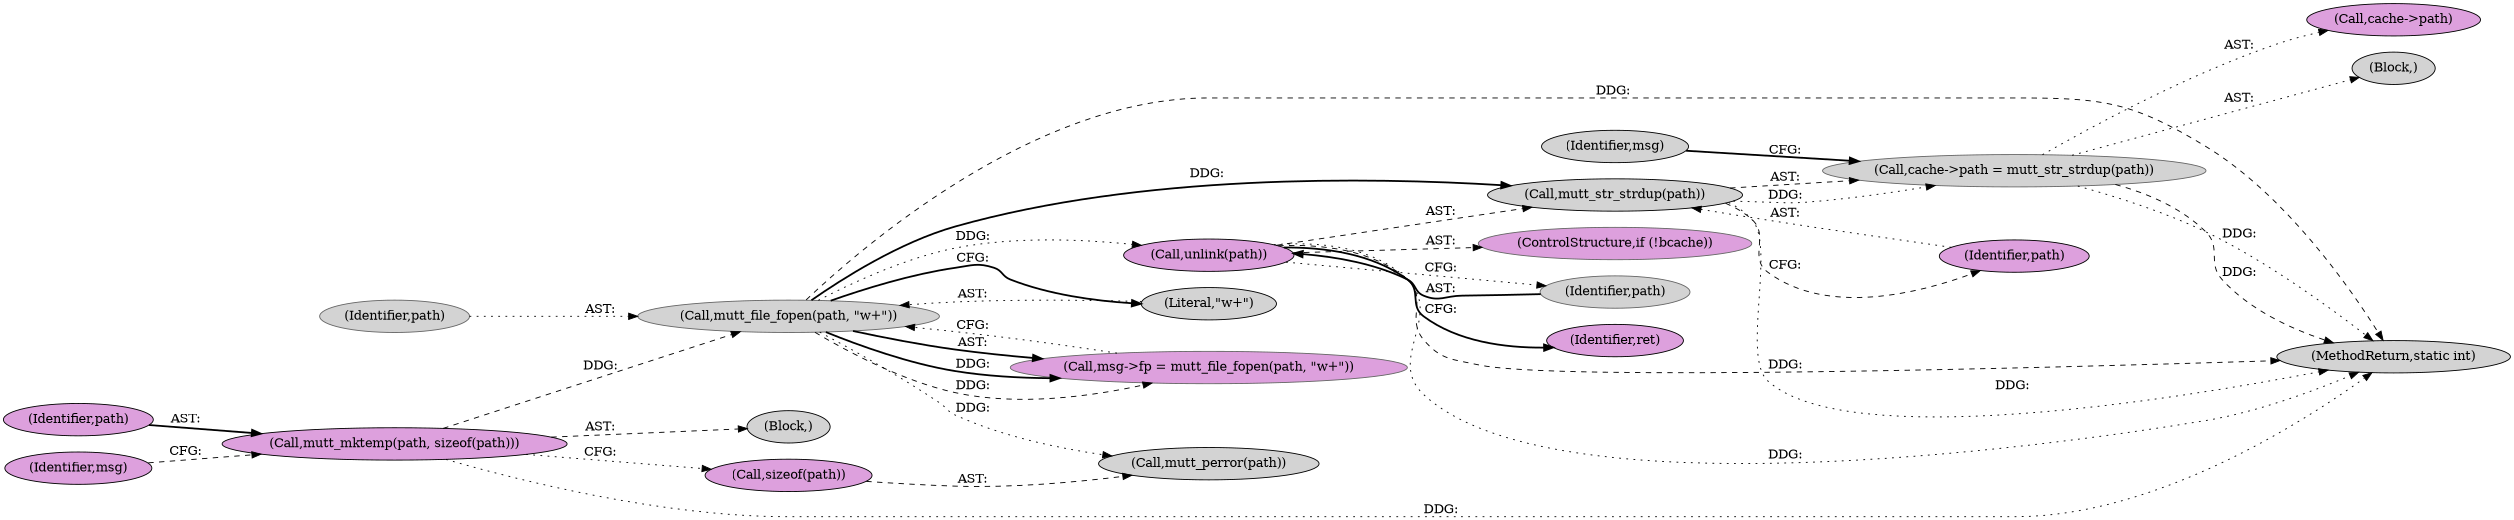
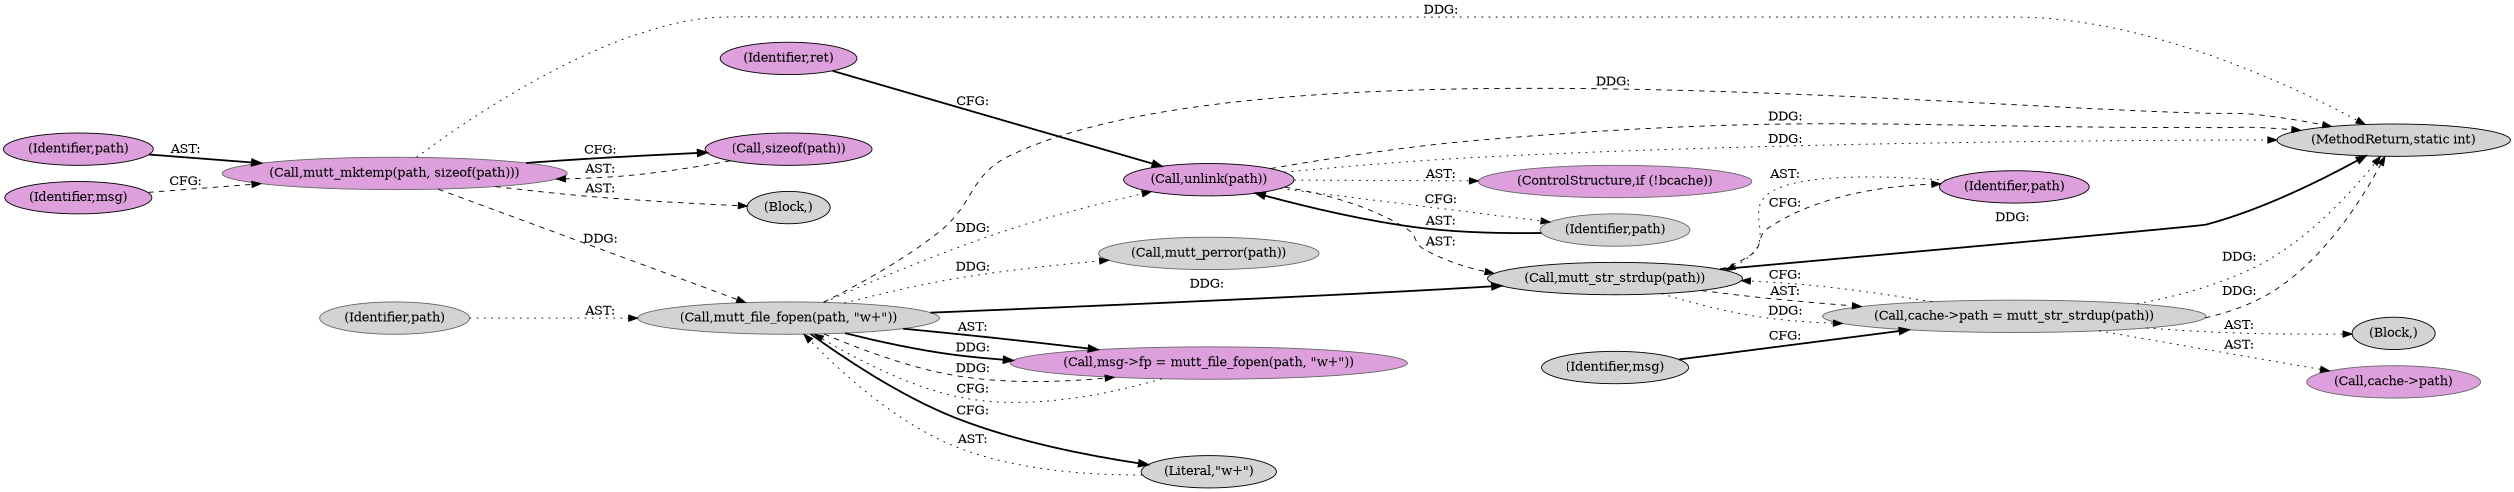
node "(Call,cache->path)": color black -> gray40
edge "(Call,unlink(path))" -> "(ControlStructure,if (!bcache))": style dashed -> dotted
edge "(Call,cache->path = mutt_str_strdup(path))" -> "(Call,mutt_str_strdup(path))": added, label "CFG:"
edge "(Call,unlink(path))" -> "(Identifier,ret)": reversed
edge "(Call,mutt_str_strdup(path))" -> "(MethodReturn,static int)": style dotted -> bold
node "(Call,mutt_mktemp(path, sizeof(path)))": color black -> gray40
edge "(Call,mutt_mktemp(path, sizeof(path)))" -> "(Call,sizeof(path))": style dotted -> bold
node "(Call,mutt_perror(path))": color black -> gray40
edge "(Call,sizeof(path))" -> "(Call,mutt_perror(path))": now "(Call,sizeof(path))" -> "(Call,mutt_mktemp(path, sizeof(path)))"
